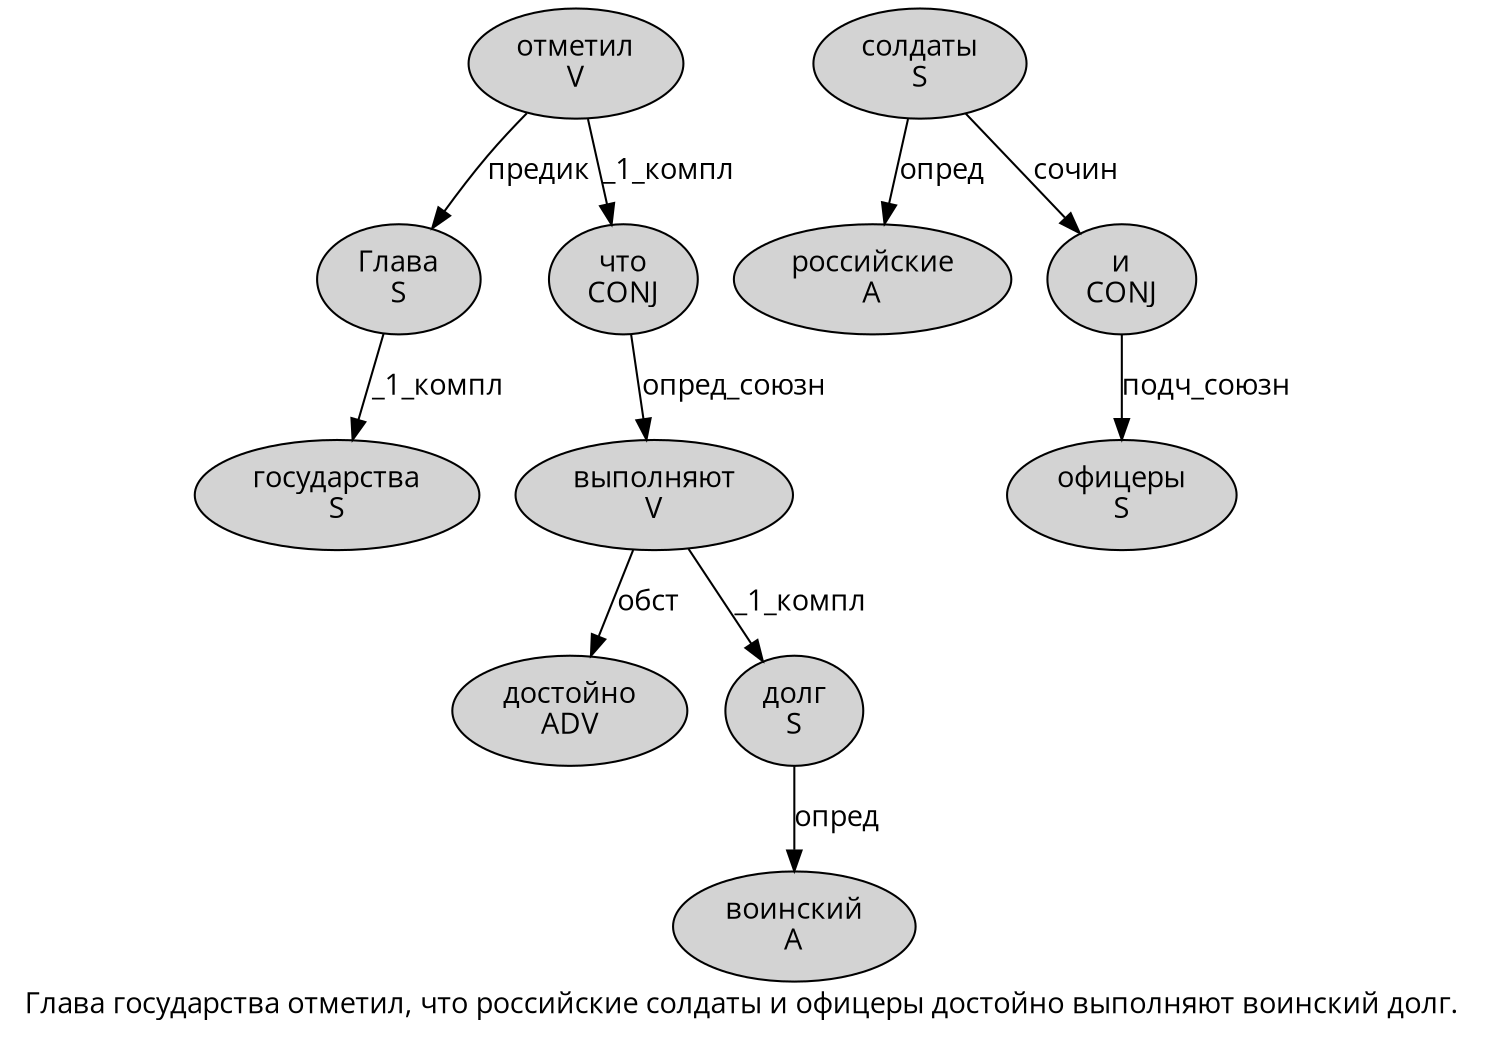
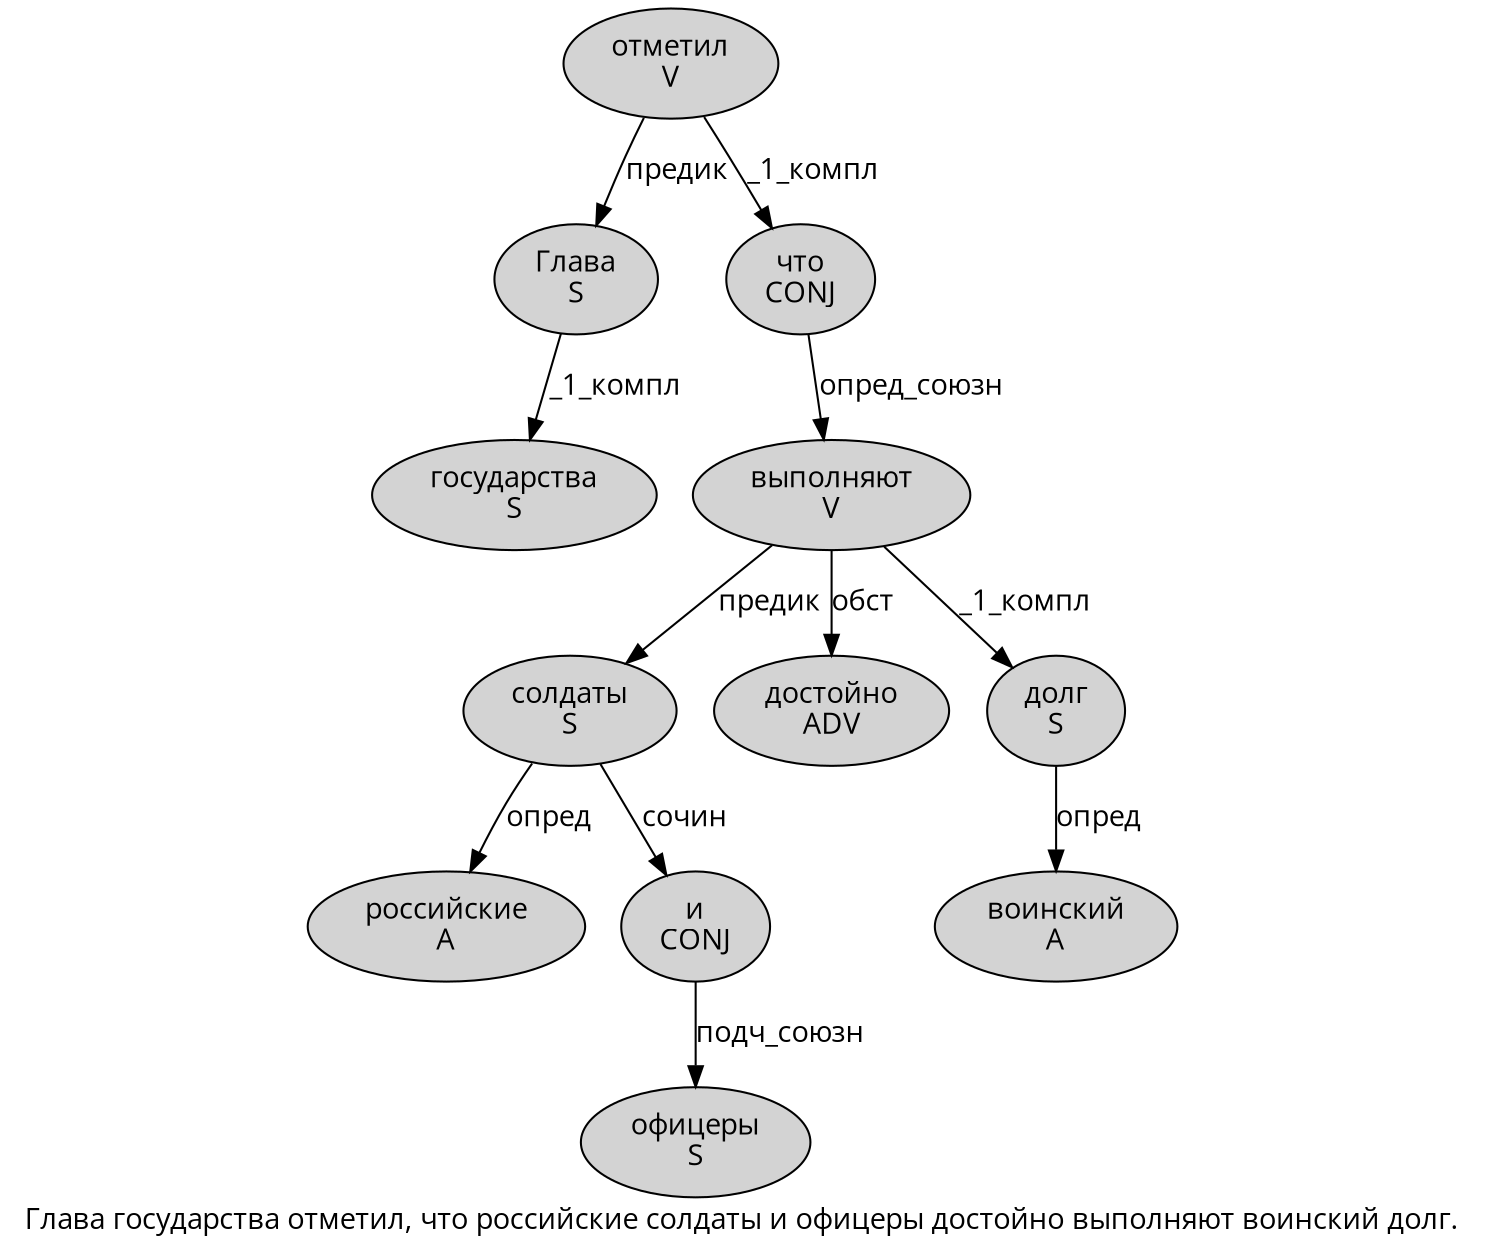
edge "выполняют V" -> "солдаты S": added, label "предик"
